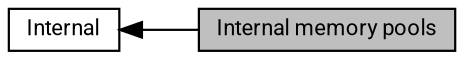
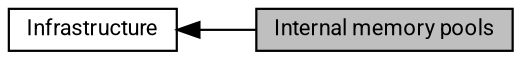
node "Internal": label "Internal" -> "Infrastructure"
